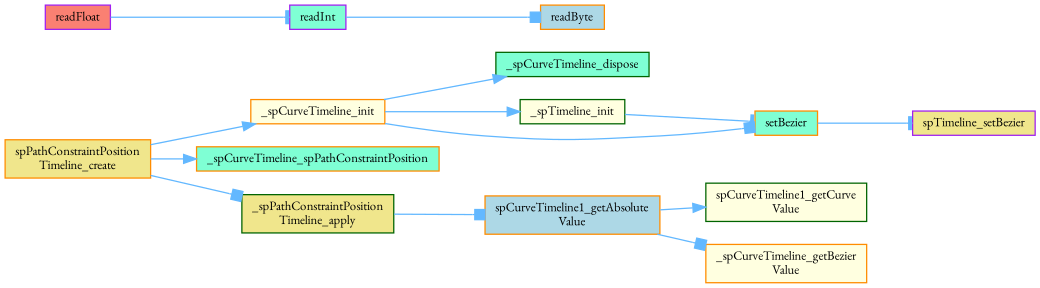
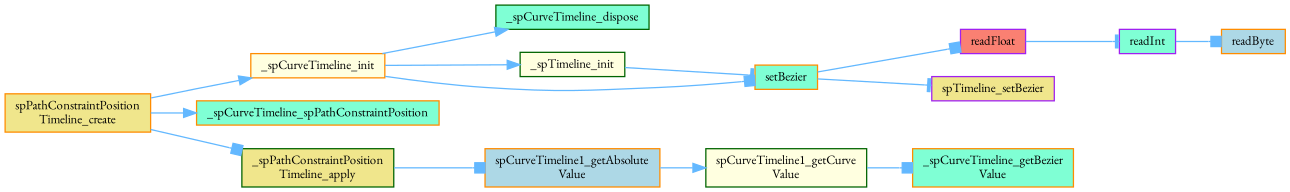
edge "setBezier" -> "readFloat": added
edge "spCurveTimeline1_getAbsolute Value" -> "_spCurveTimeline_getBezier Value": now "spCurveTimeline1_getCurve Value" -> "_spCurveTimeline_getBezier Value"
node "_spCurveTimeline_getBezier Value": fillcolor lightyellow -> aquamarine
